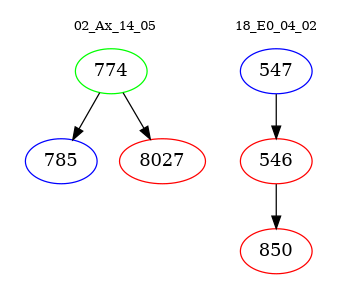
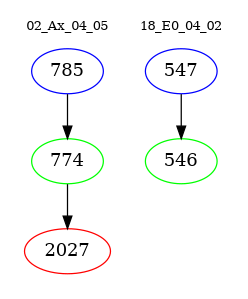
cluster "02_Ax_14_05": label "02_Ax_14_05" -> "02_Ax_04_05"
edge "774" -> "785": reversed
node "8027": label "8027" -> "2027"
node "546": color red -> green
node "850": removed
